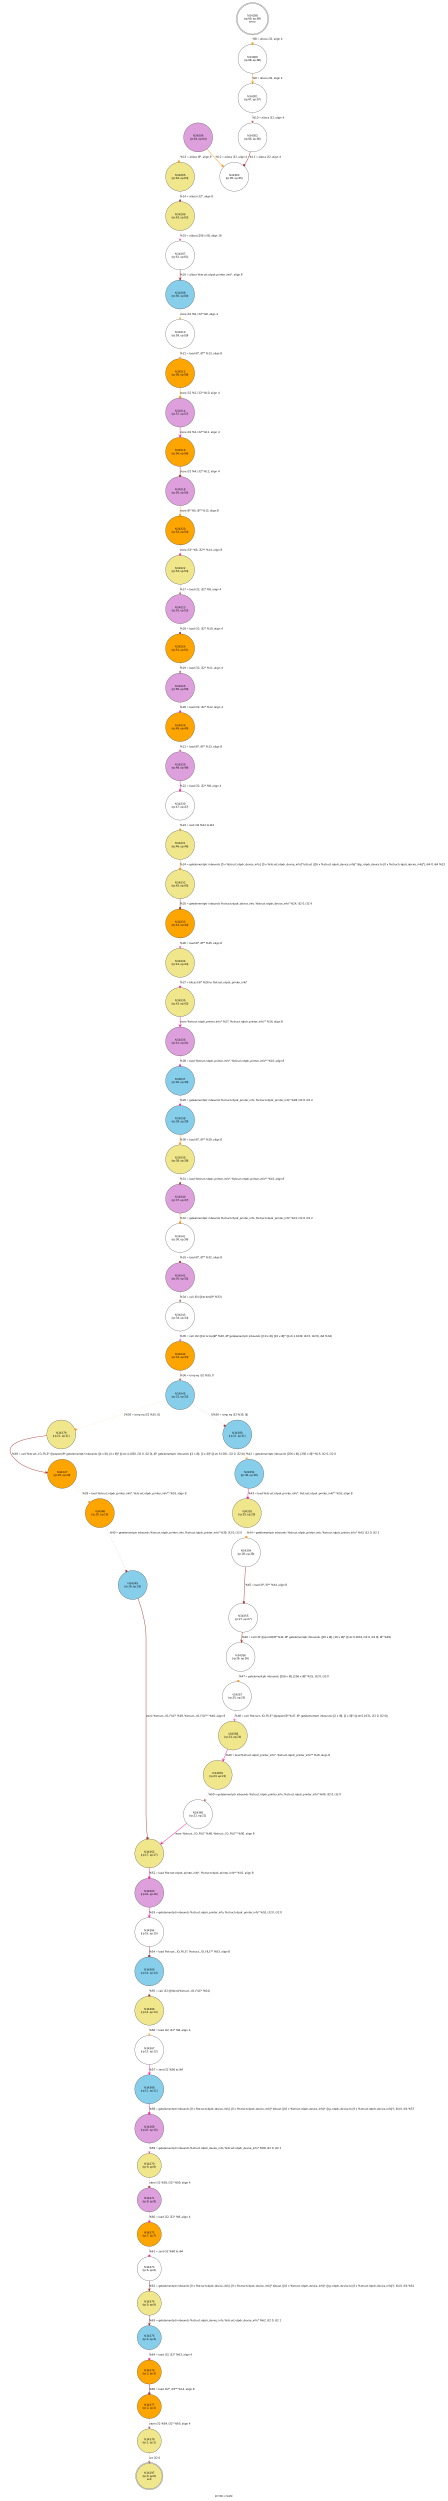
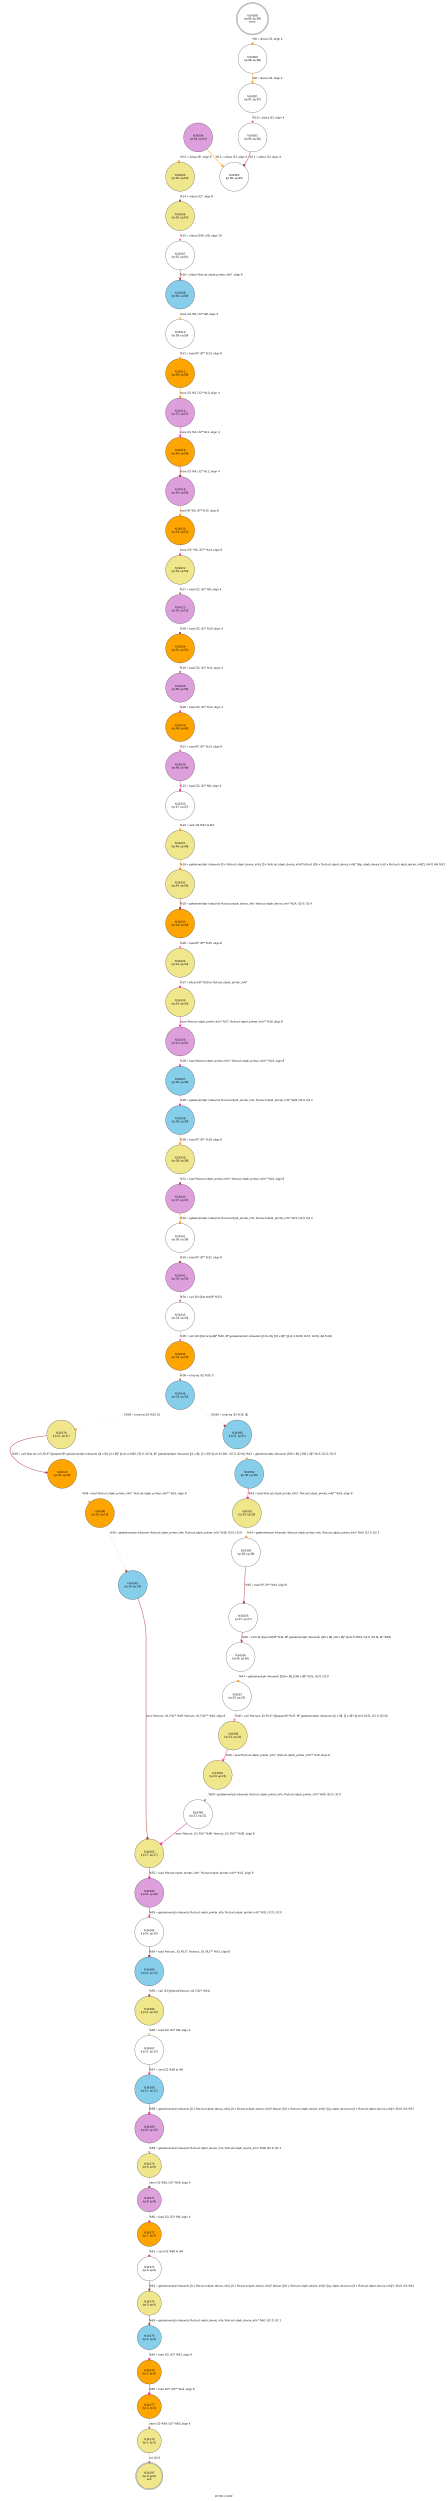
edge "N34360 (rp:22, ep:22)" -> "N34362 (rp:17, ep:17)": arrowhead vee -> box
edge "N34376 (rp:3, ep:3)" -> "N34377 (rp:2, ep:2)": color brown -> deeppink
